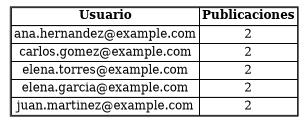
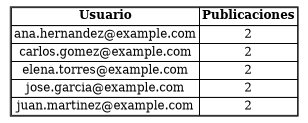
node "Usuario": text "elena.garcia@example.com" -> "jose.garcia@example.com"
